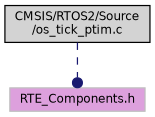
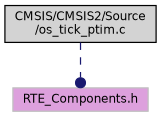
node "CMSIS/RTOS2/Source /os_tick_ptim.c": label "CMSIS/RTOS2/Source /os_tick_ptim.c" -> "CMSIS/CMSIS2/Source /os_tick_ptim.c"
